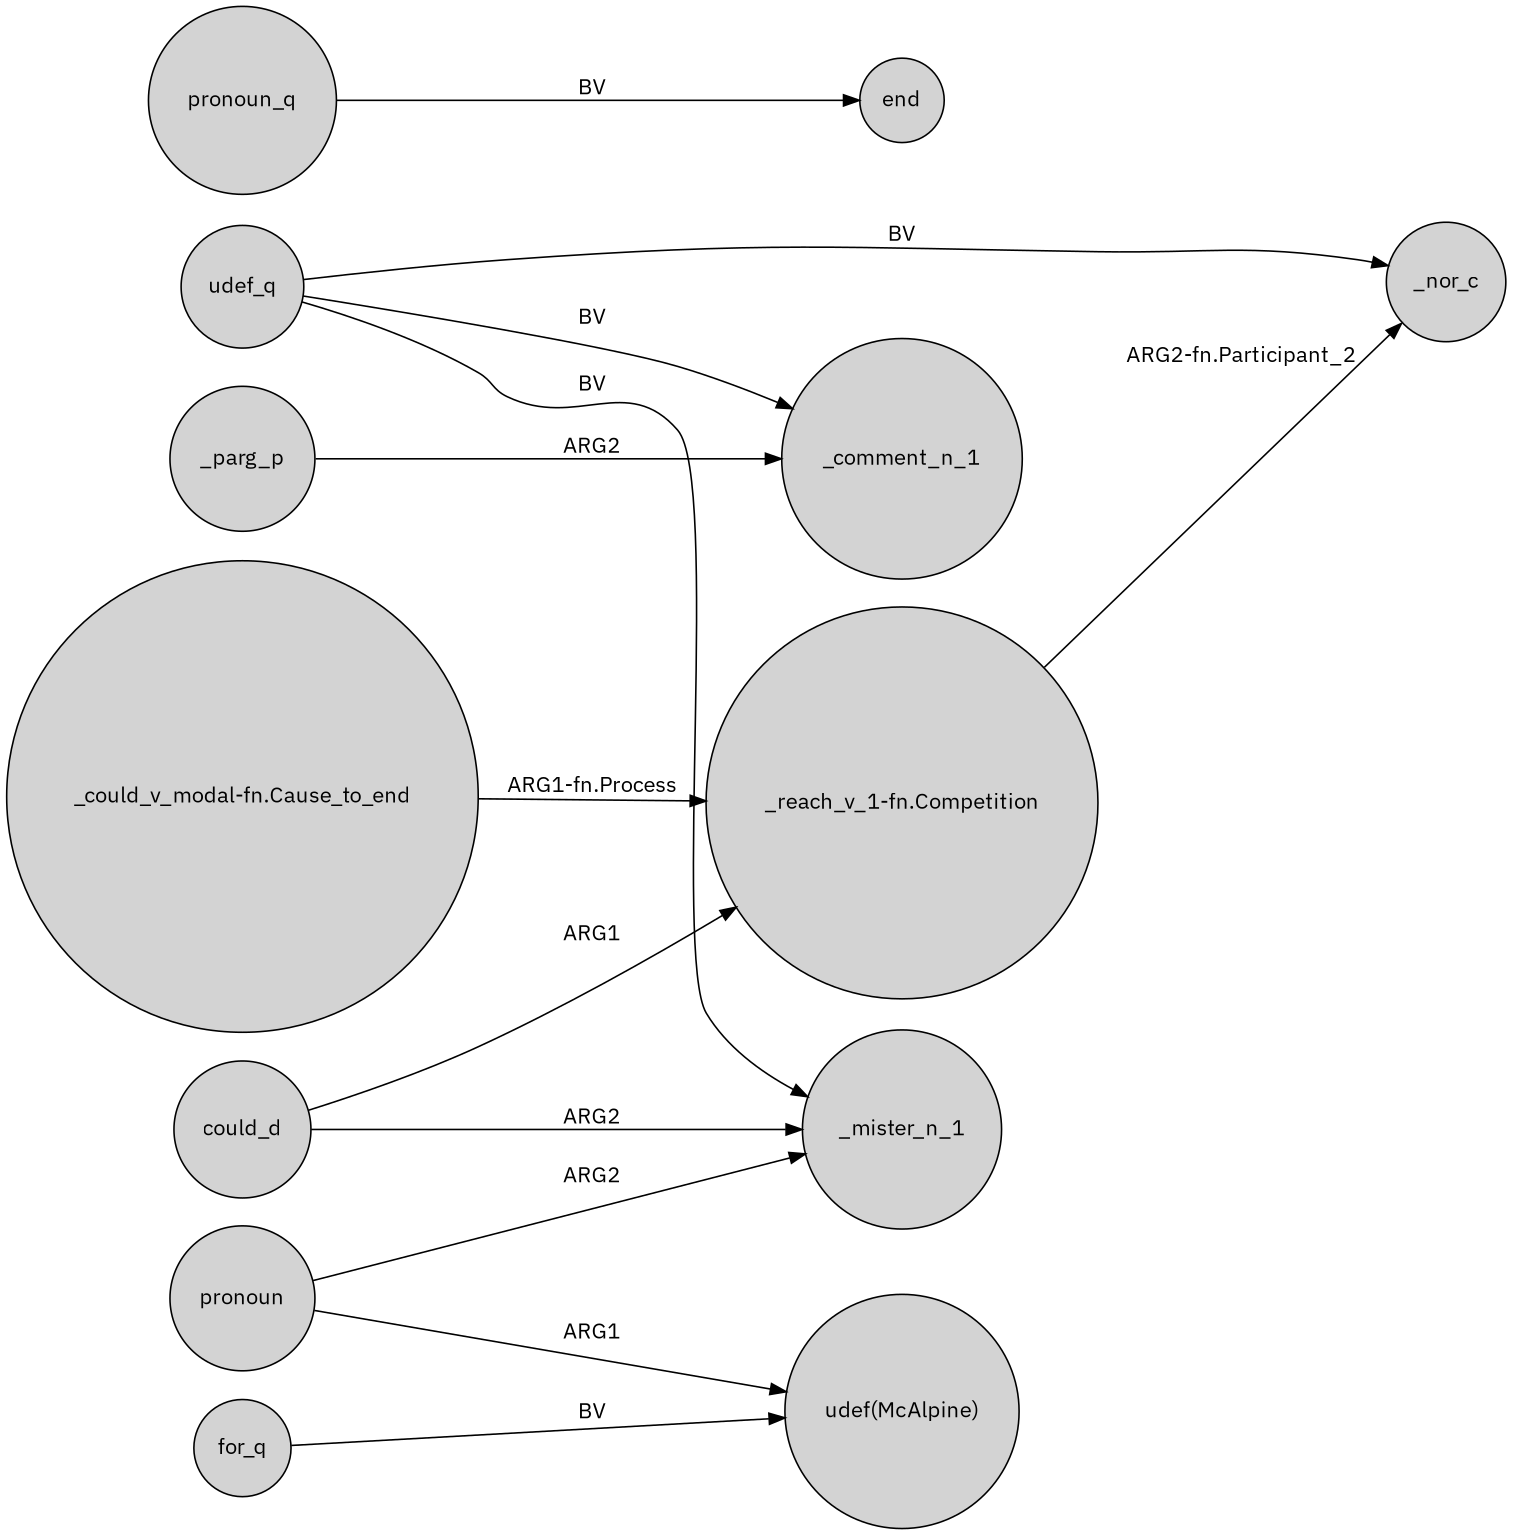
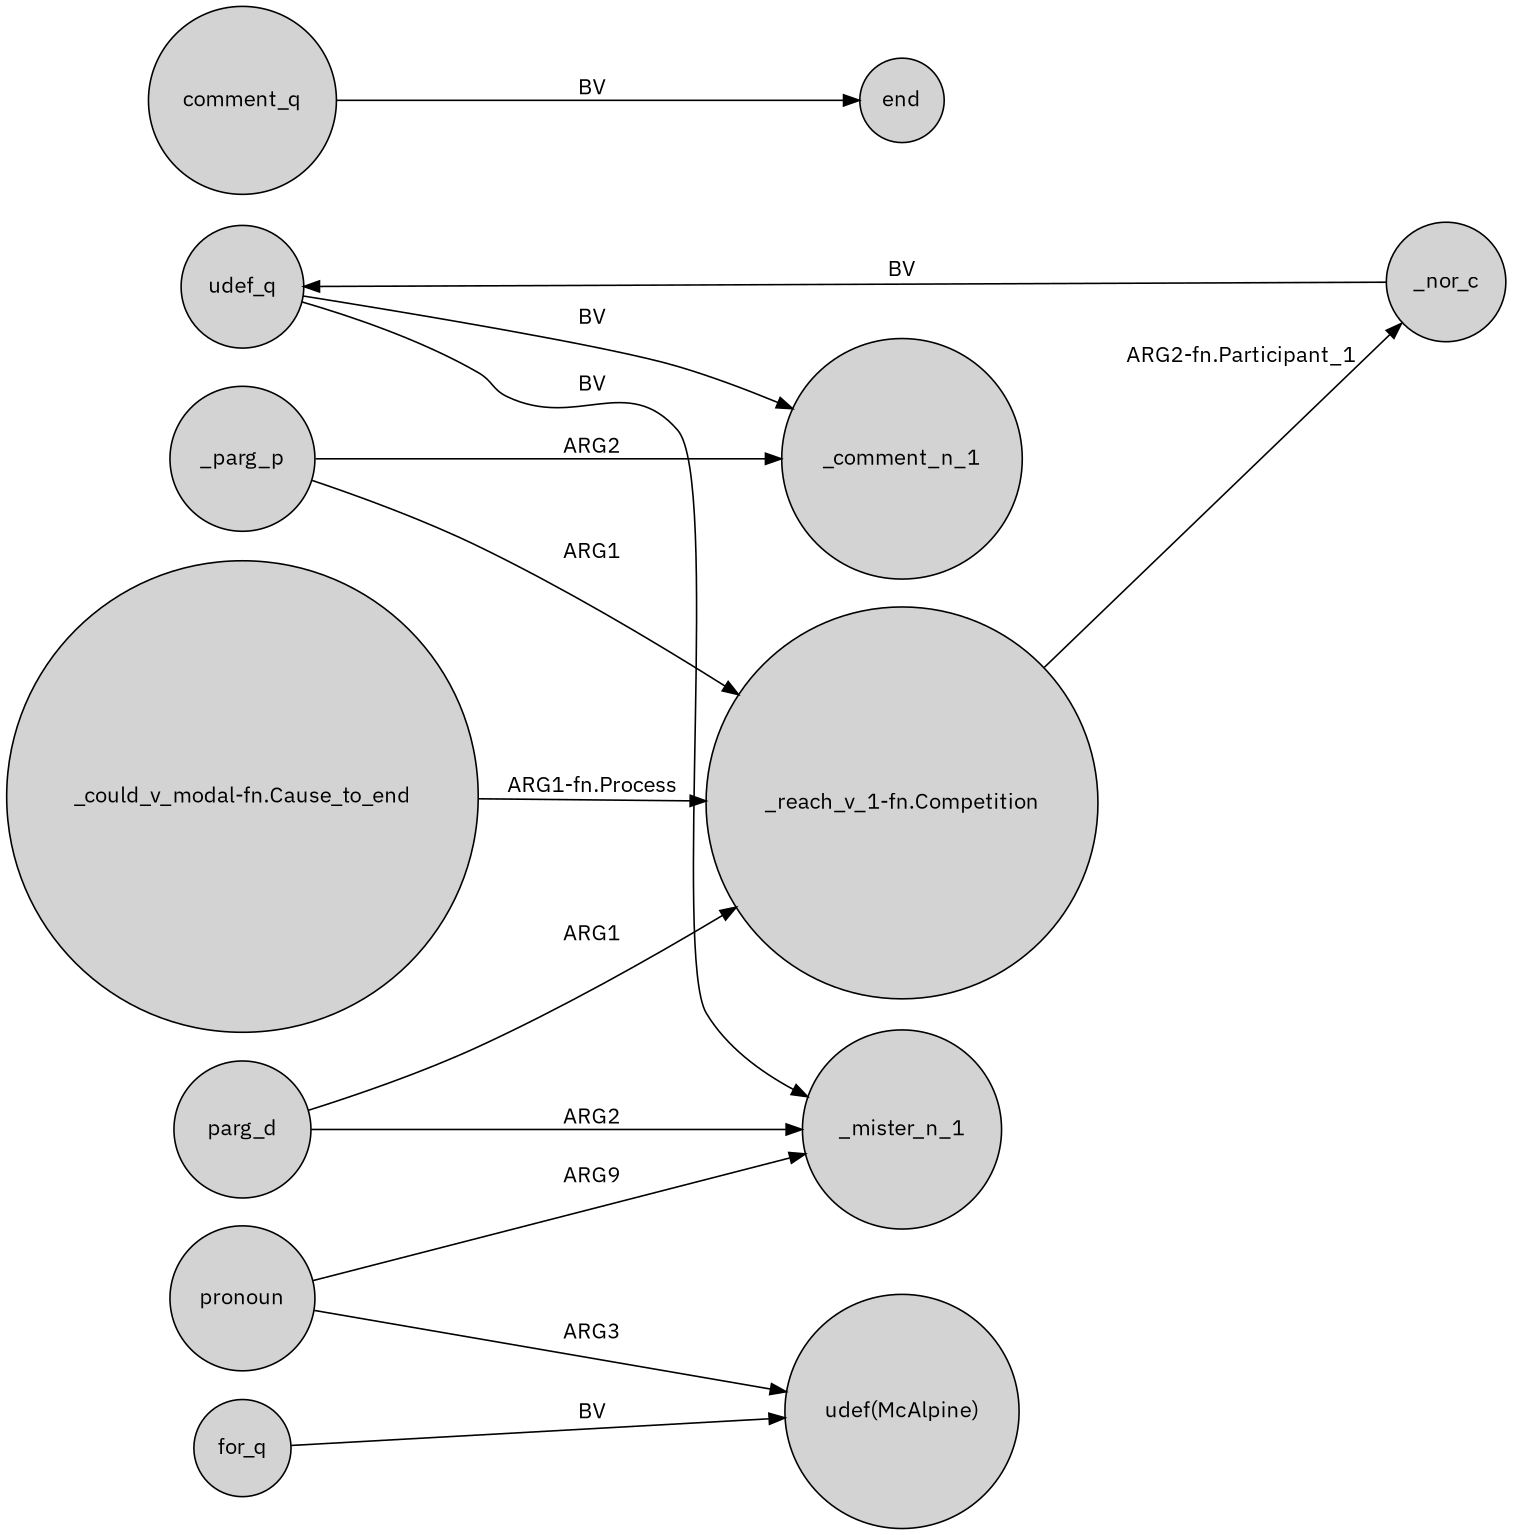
node "pronoun_q": label "pronoun_q" -> "comment_q"
edge "udef_q" -> "_nor_c": reversed
edge "_reach_v_1-fn.Competition" -> "_nor_c": label "ARG2-fn.Participant_2" -> "ARG2-fn.Participant_1"
edge "_parg_p" -> "_reach_v_1-fn.Competition": added, label "ARG1"
node "could_d": label "could_d" -> "parg_d"
edge "pronoun" -> "_mister_n_1": label "ARG2" -> "ARG9"
edge "pronoun" -> "udef(McAlpine)": label "ARG1" -> "ARG3"
